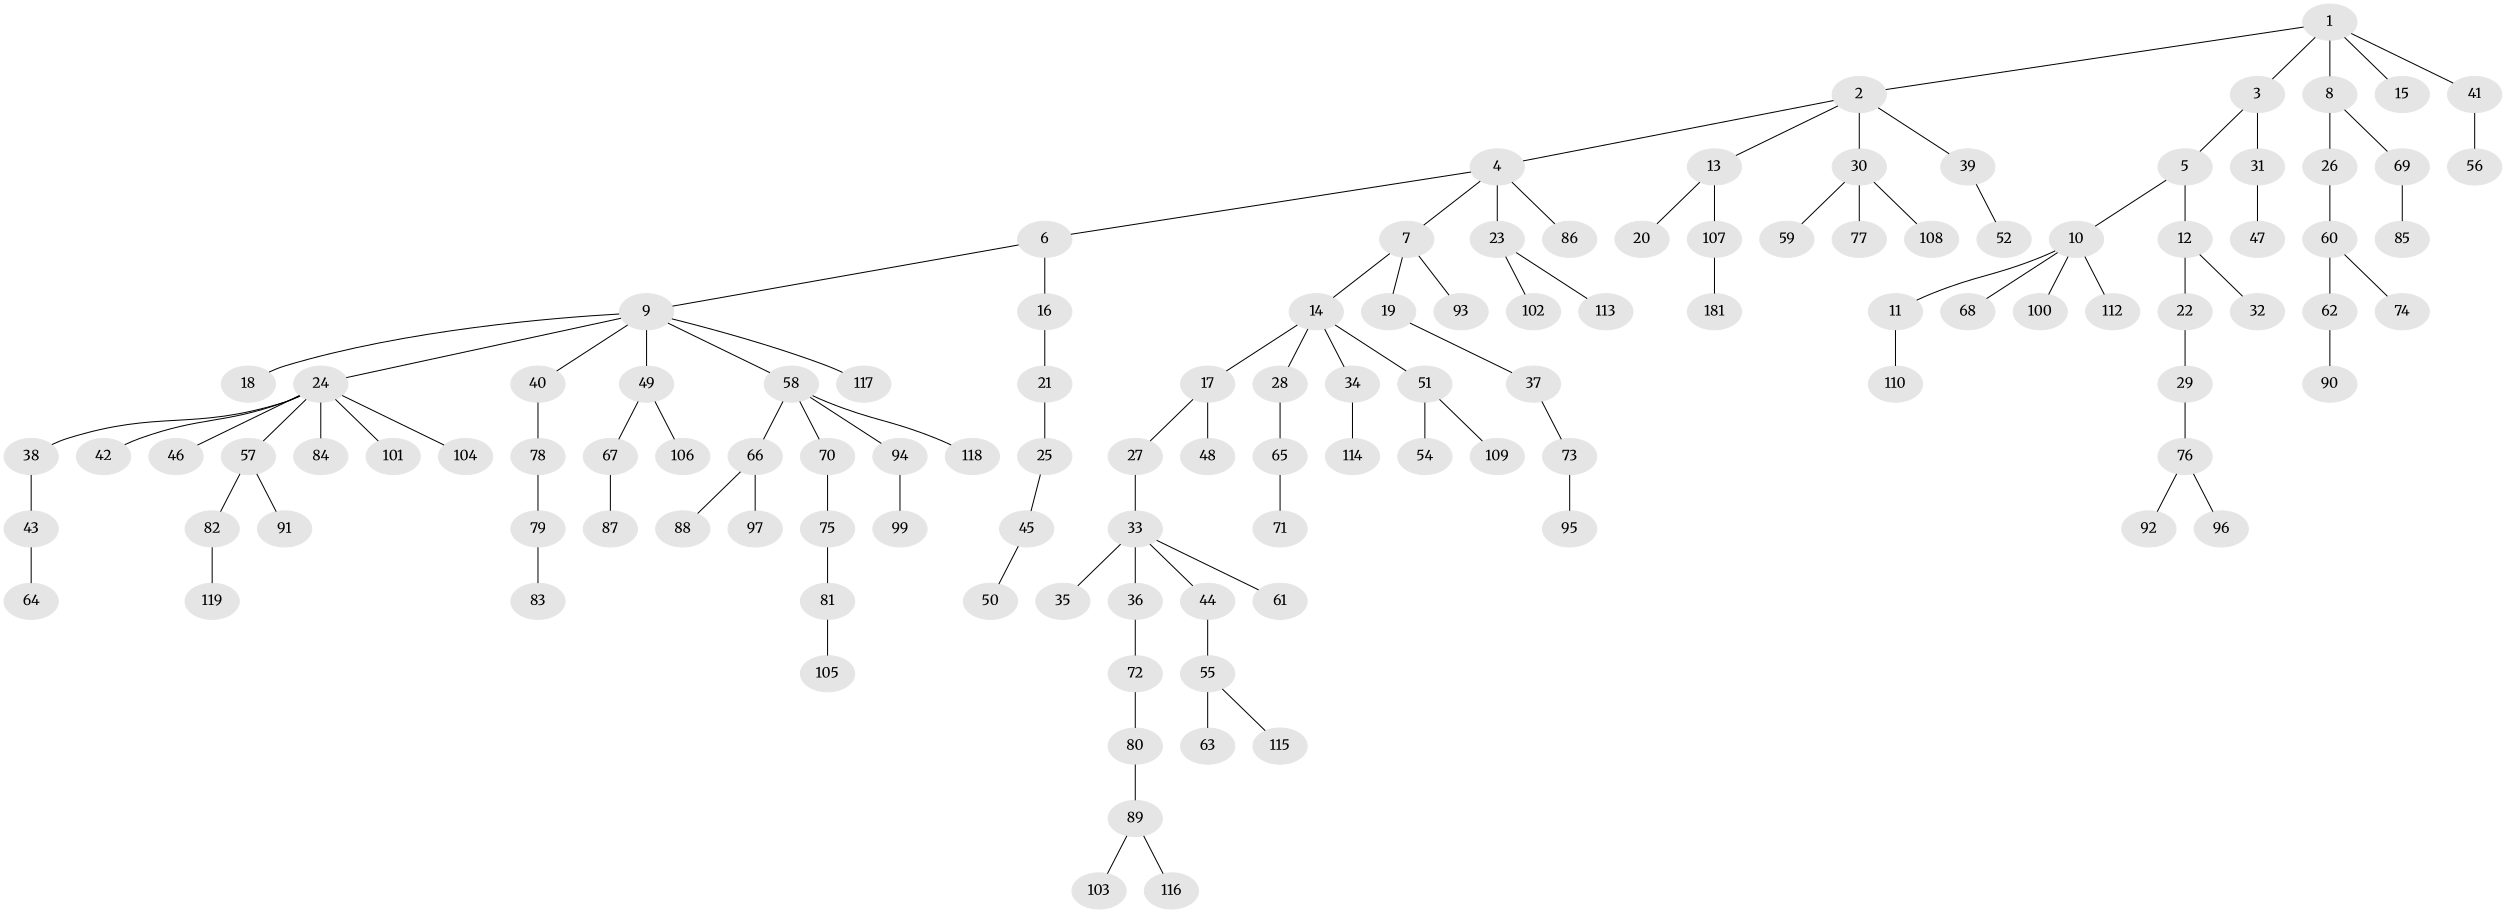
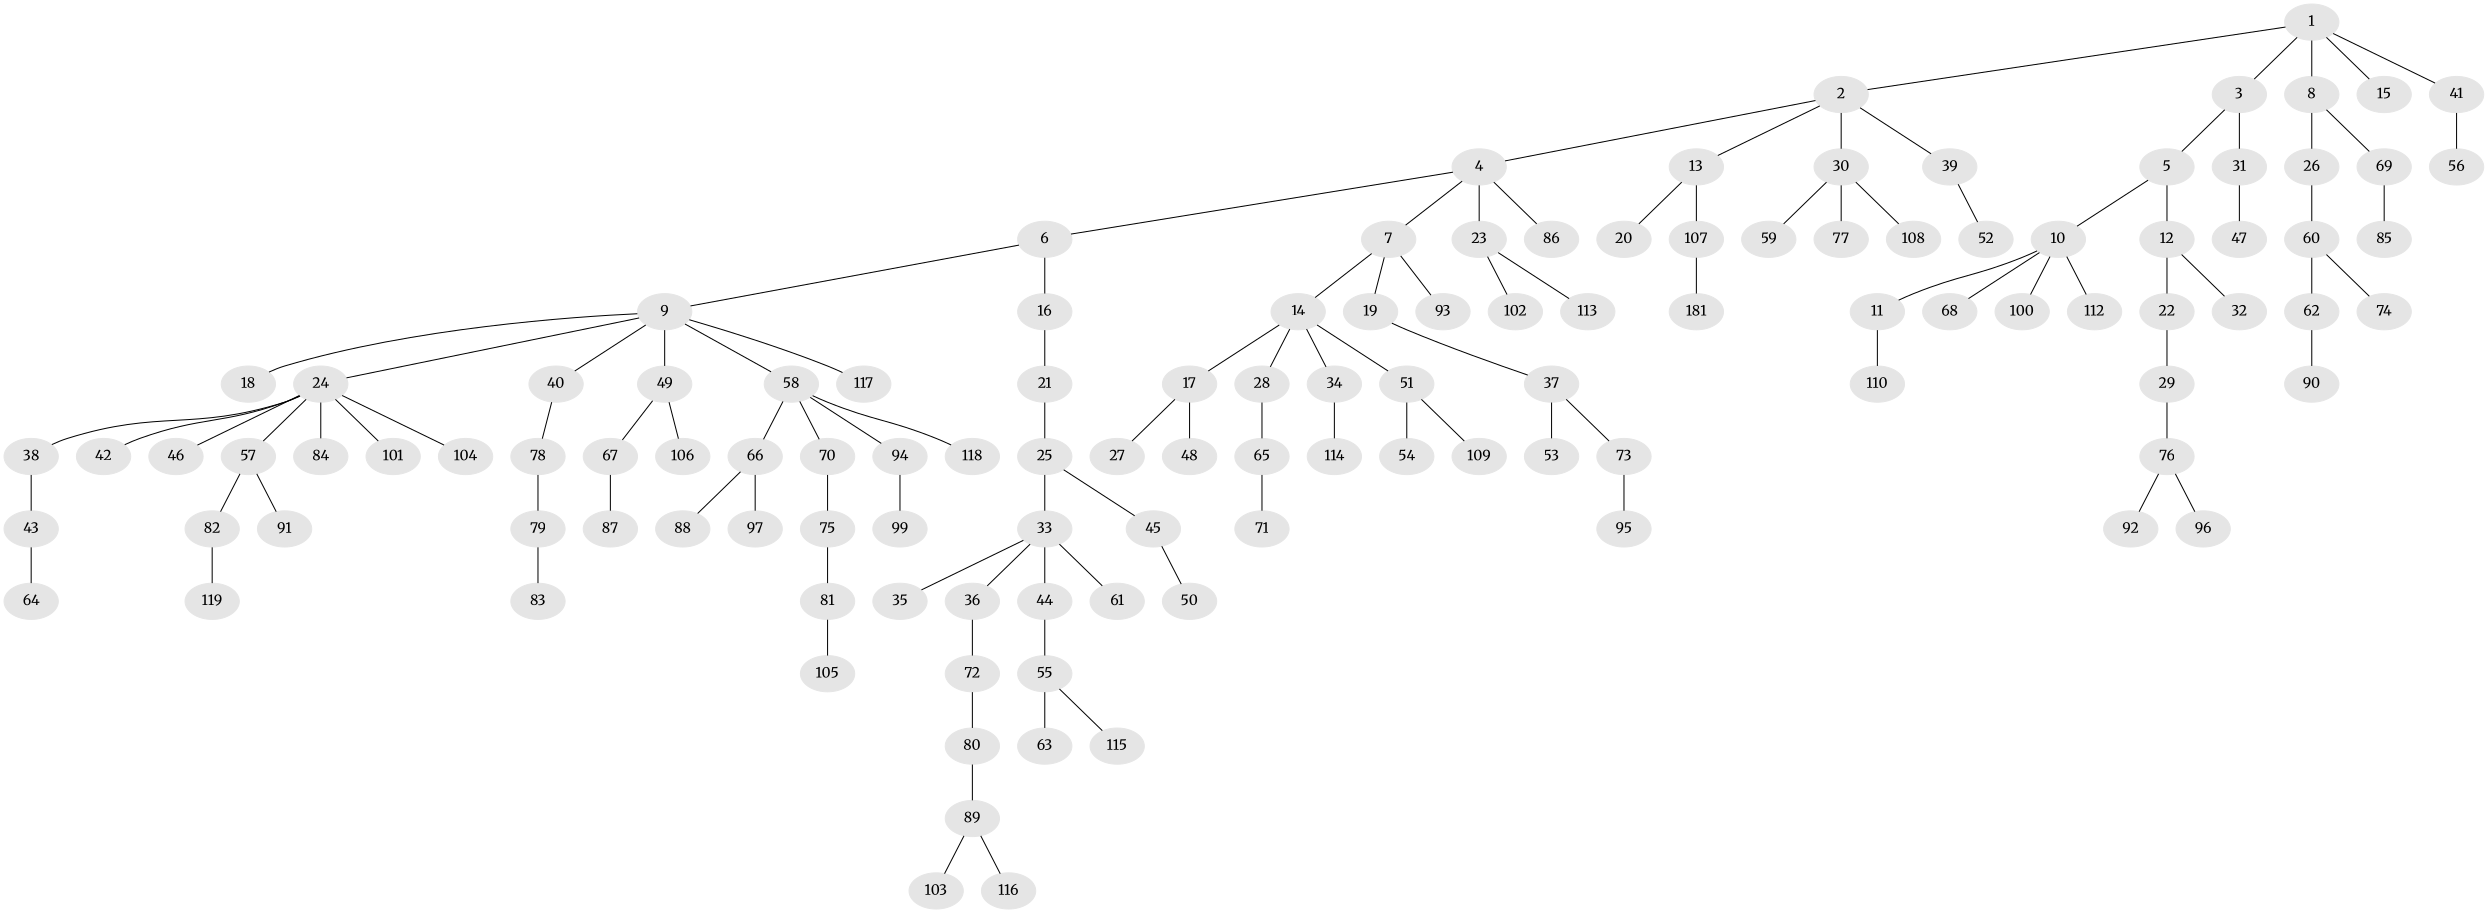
node "53": added
edge "27" -- "33": now "25" -- "33"
